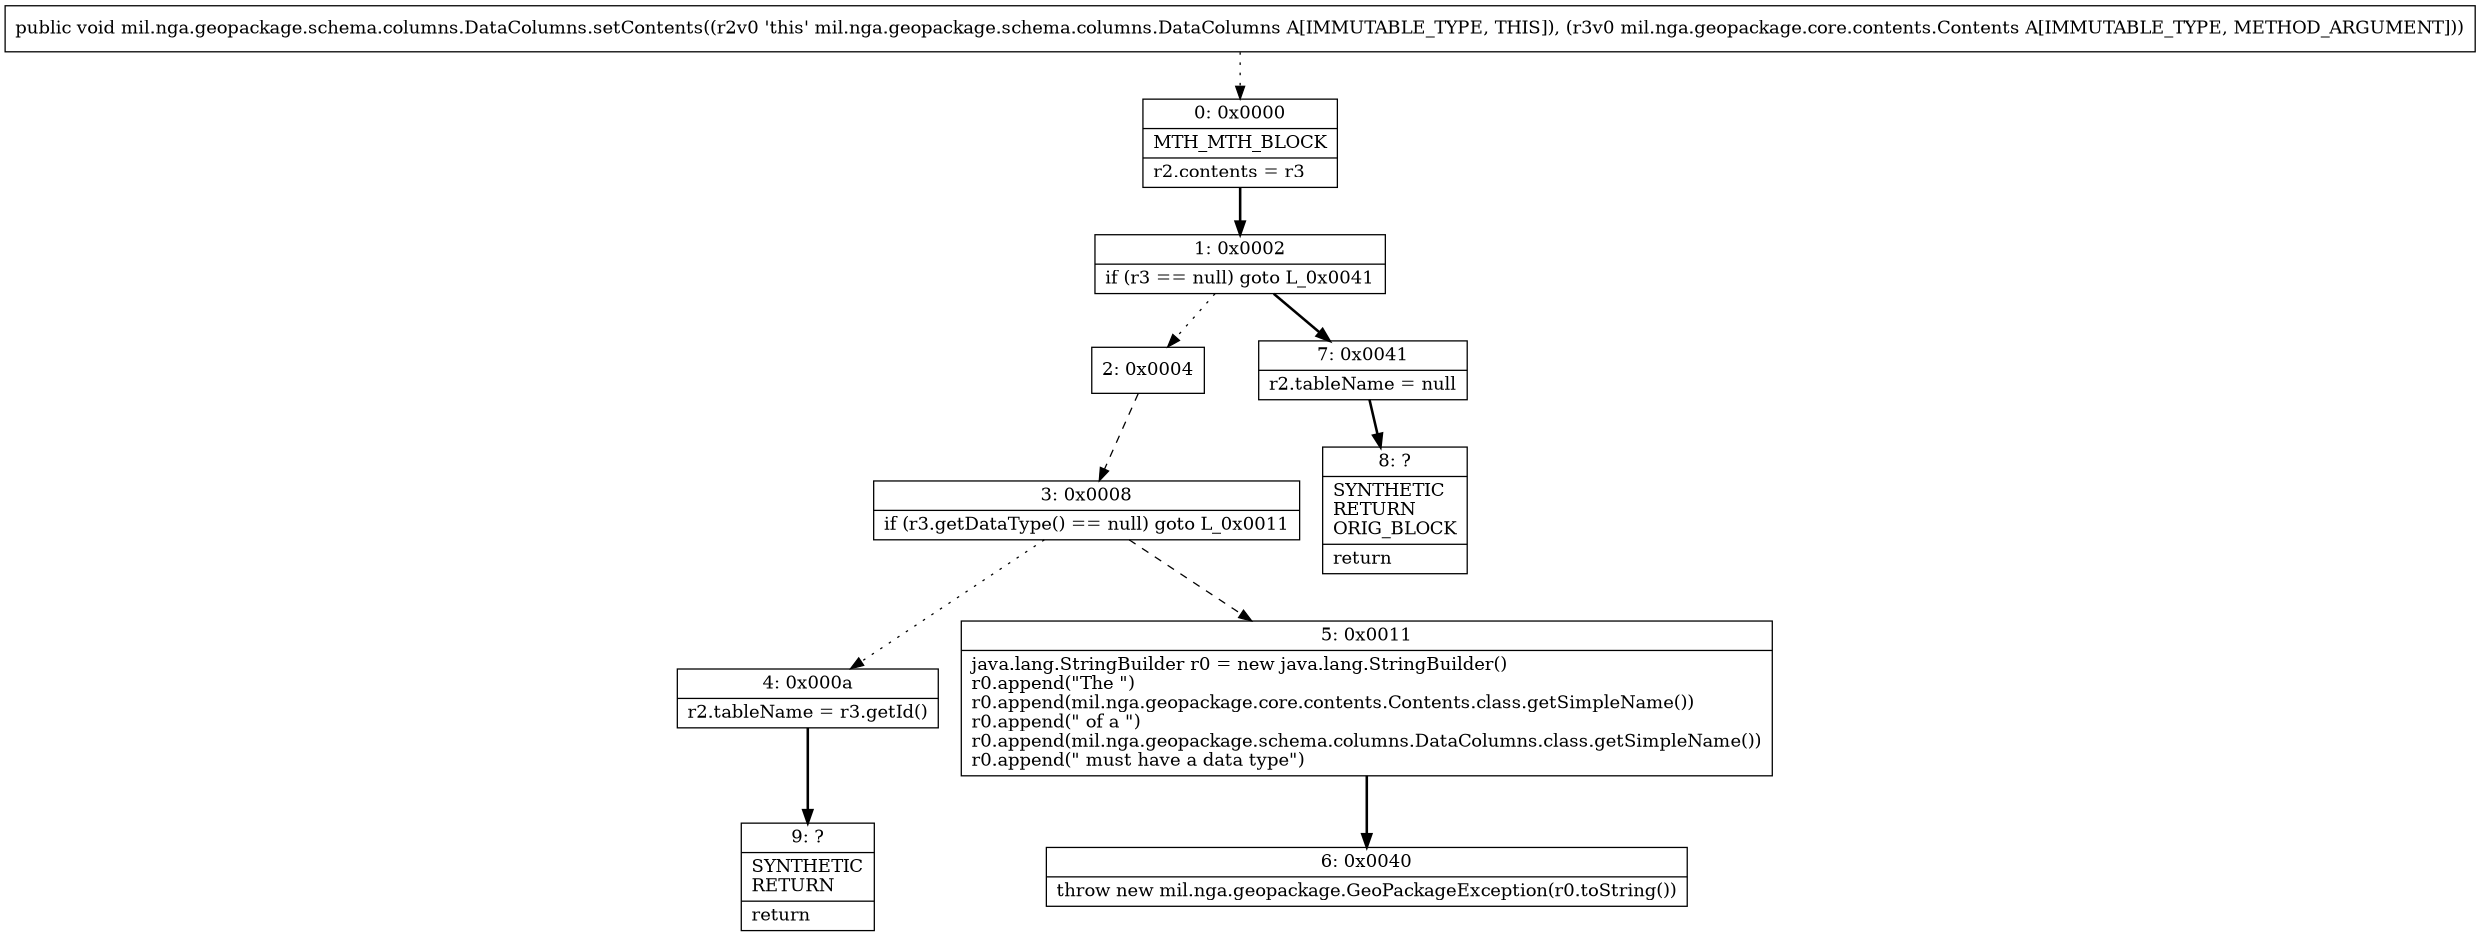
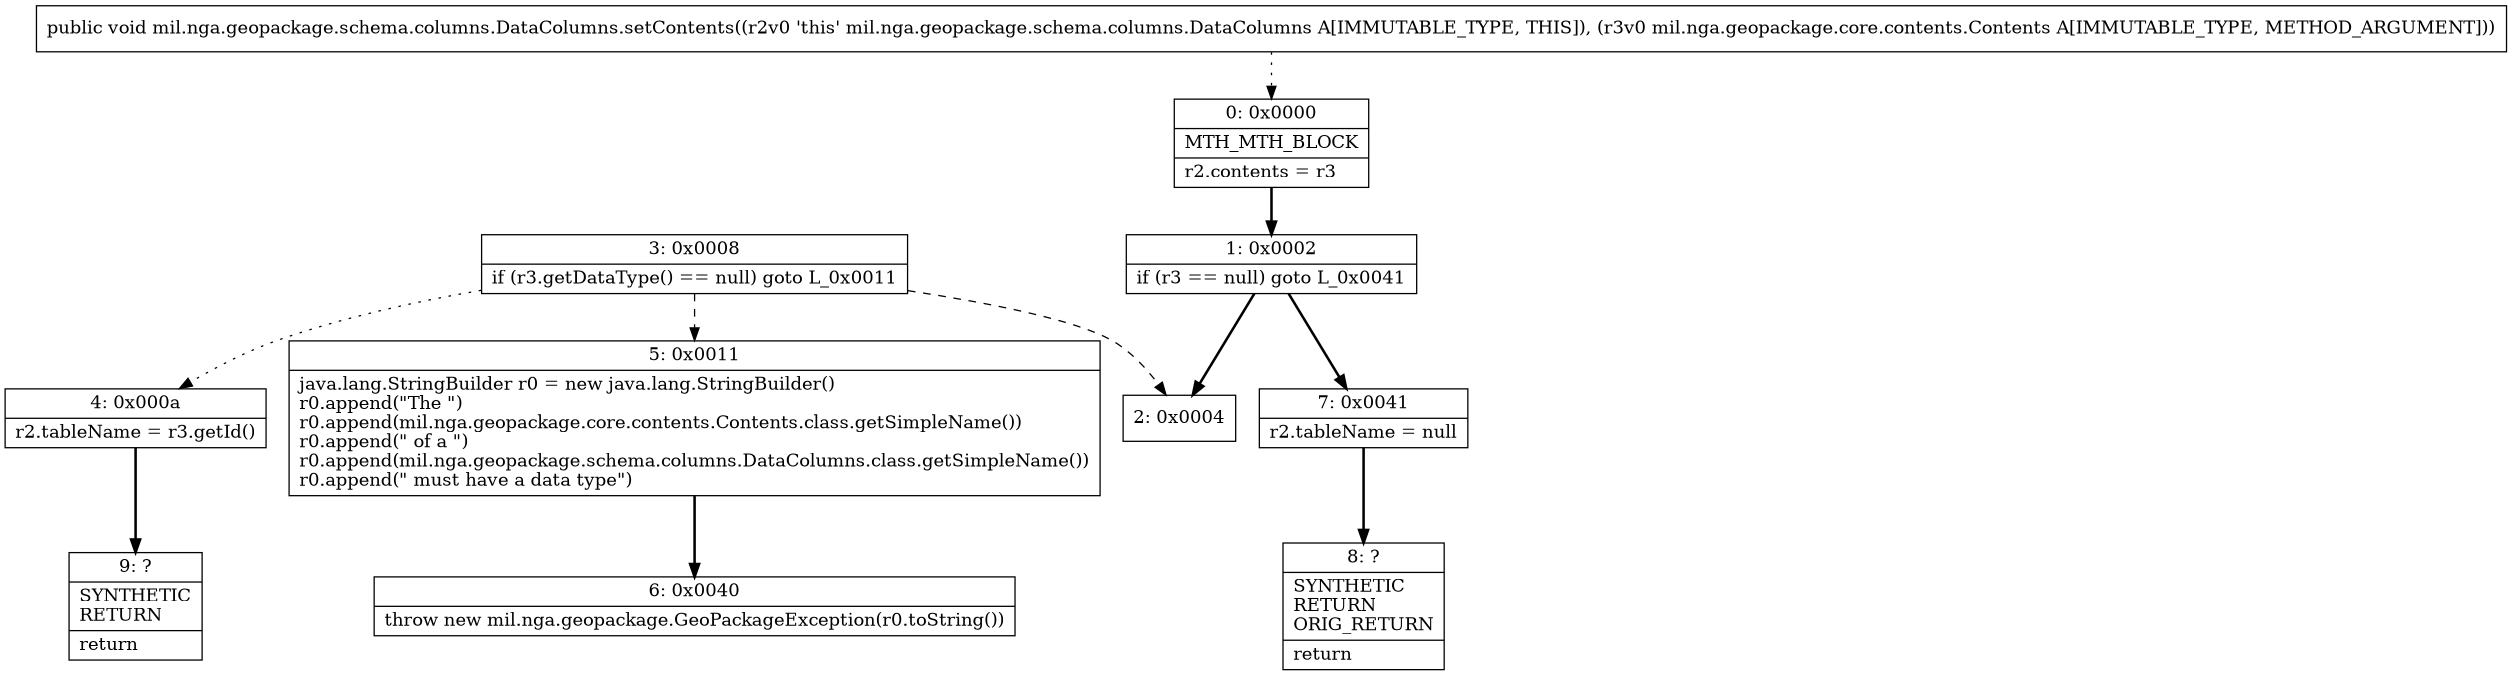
edge "1: 0x0002" -> "2: 0x0004": style dotted -> bold
edge "2: 0x0004" -> "3: 0x0008": reversed
node "8: ?": text "ORIG_BLOCK" -> "ORIG_RETURN"
